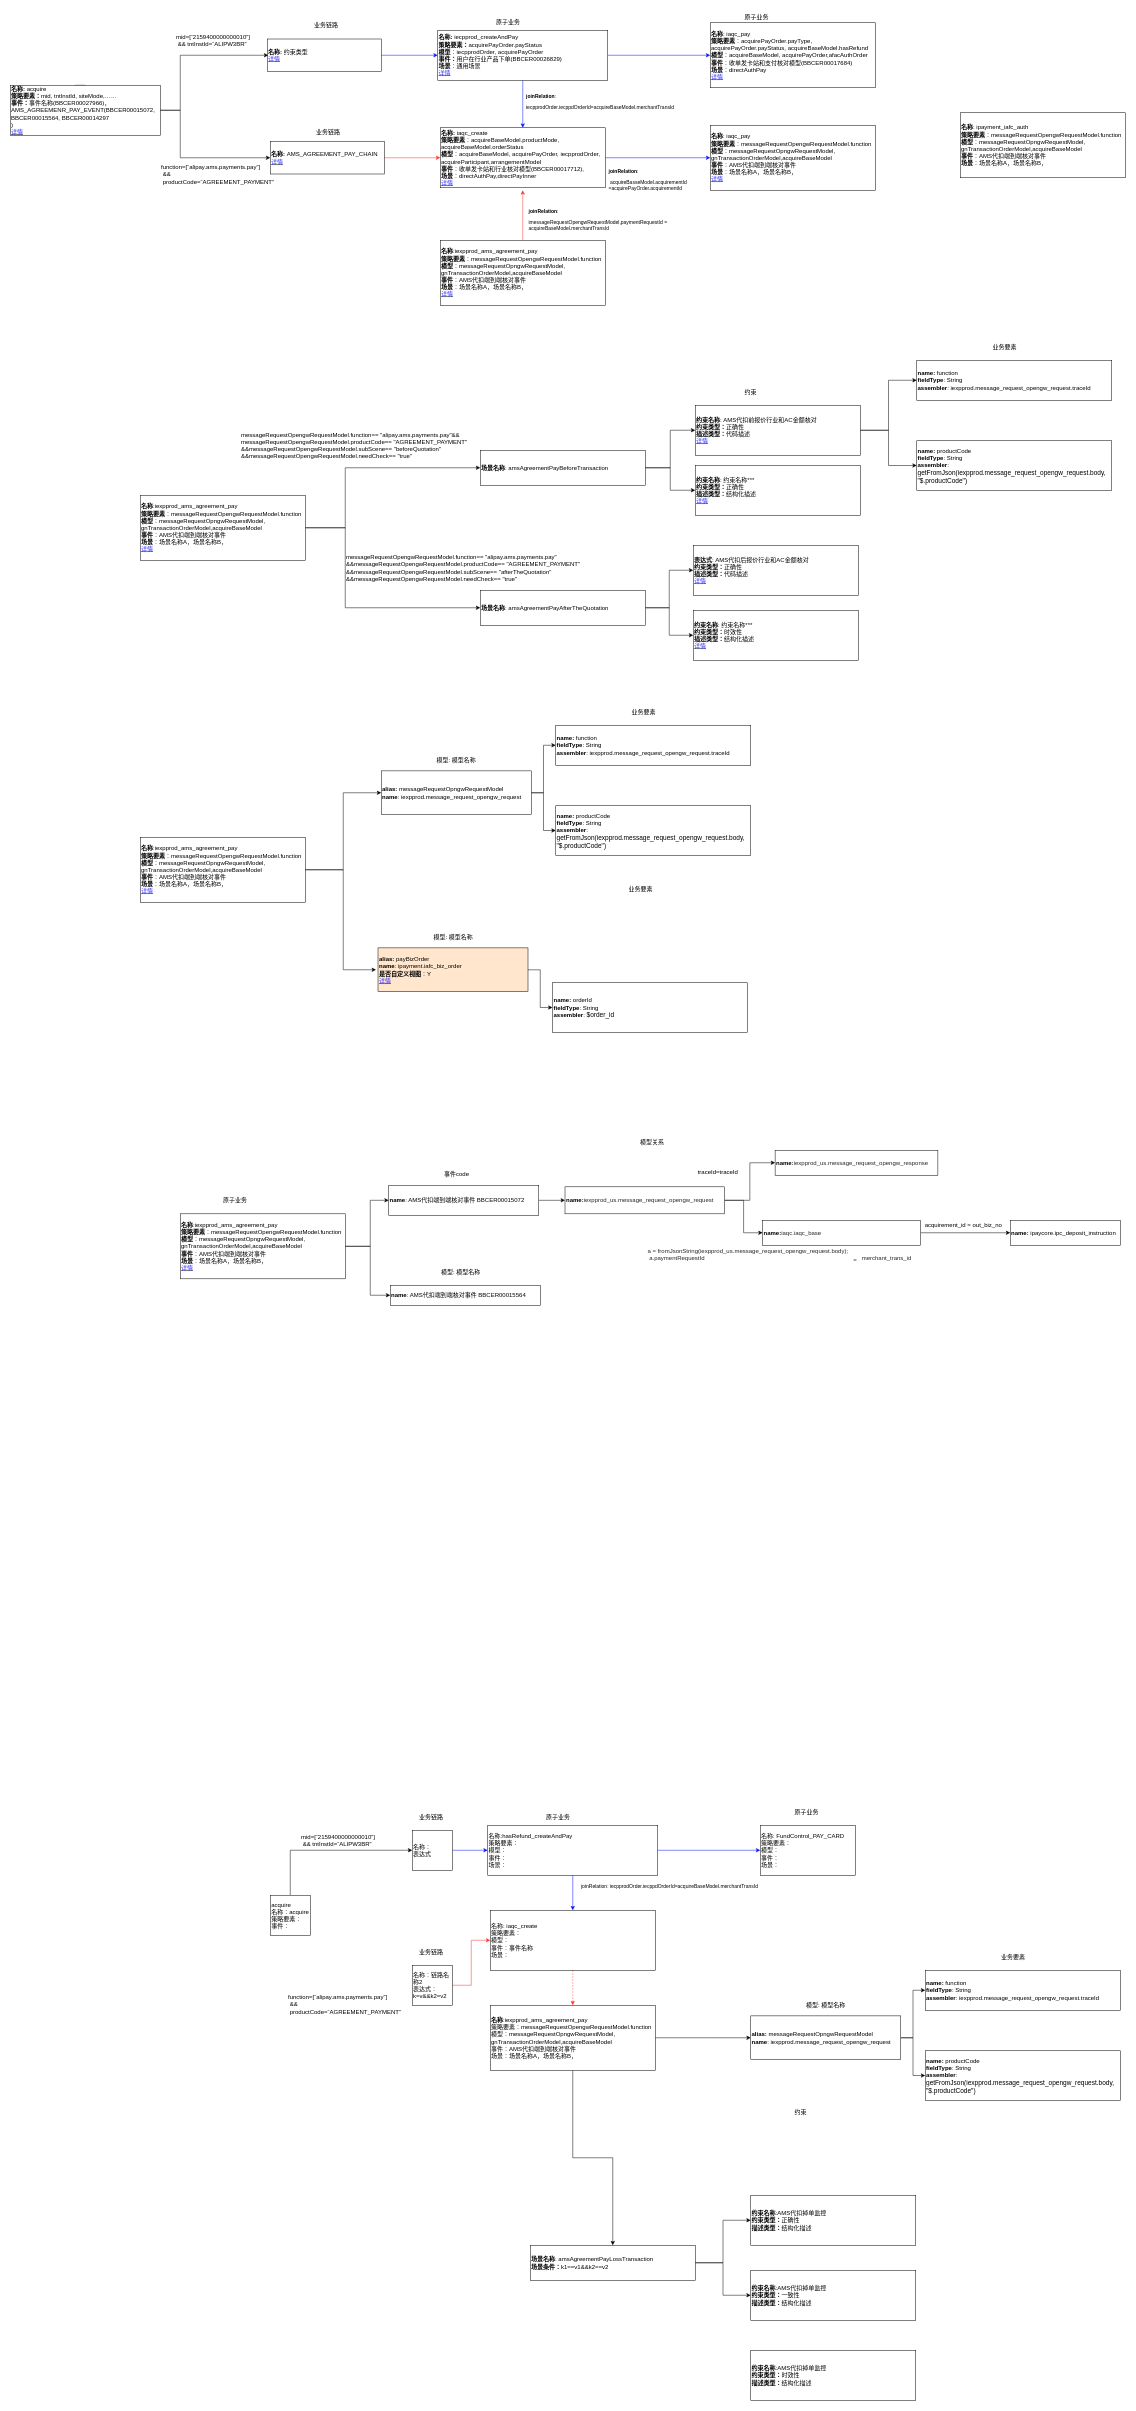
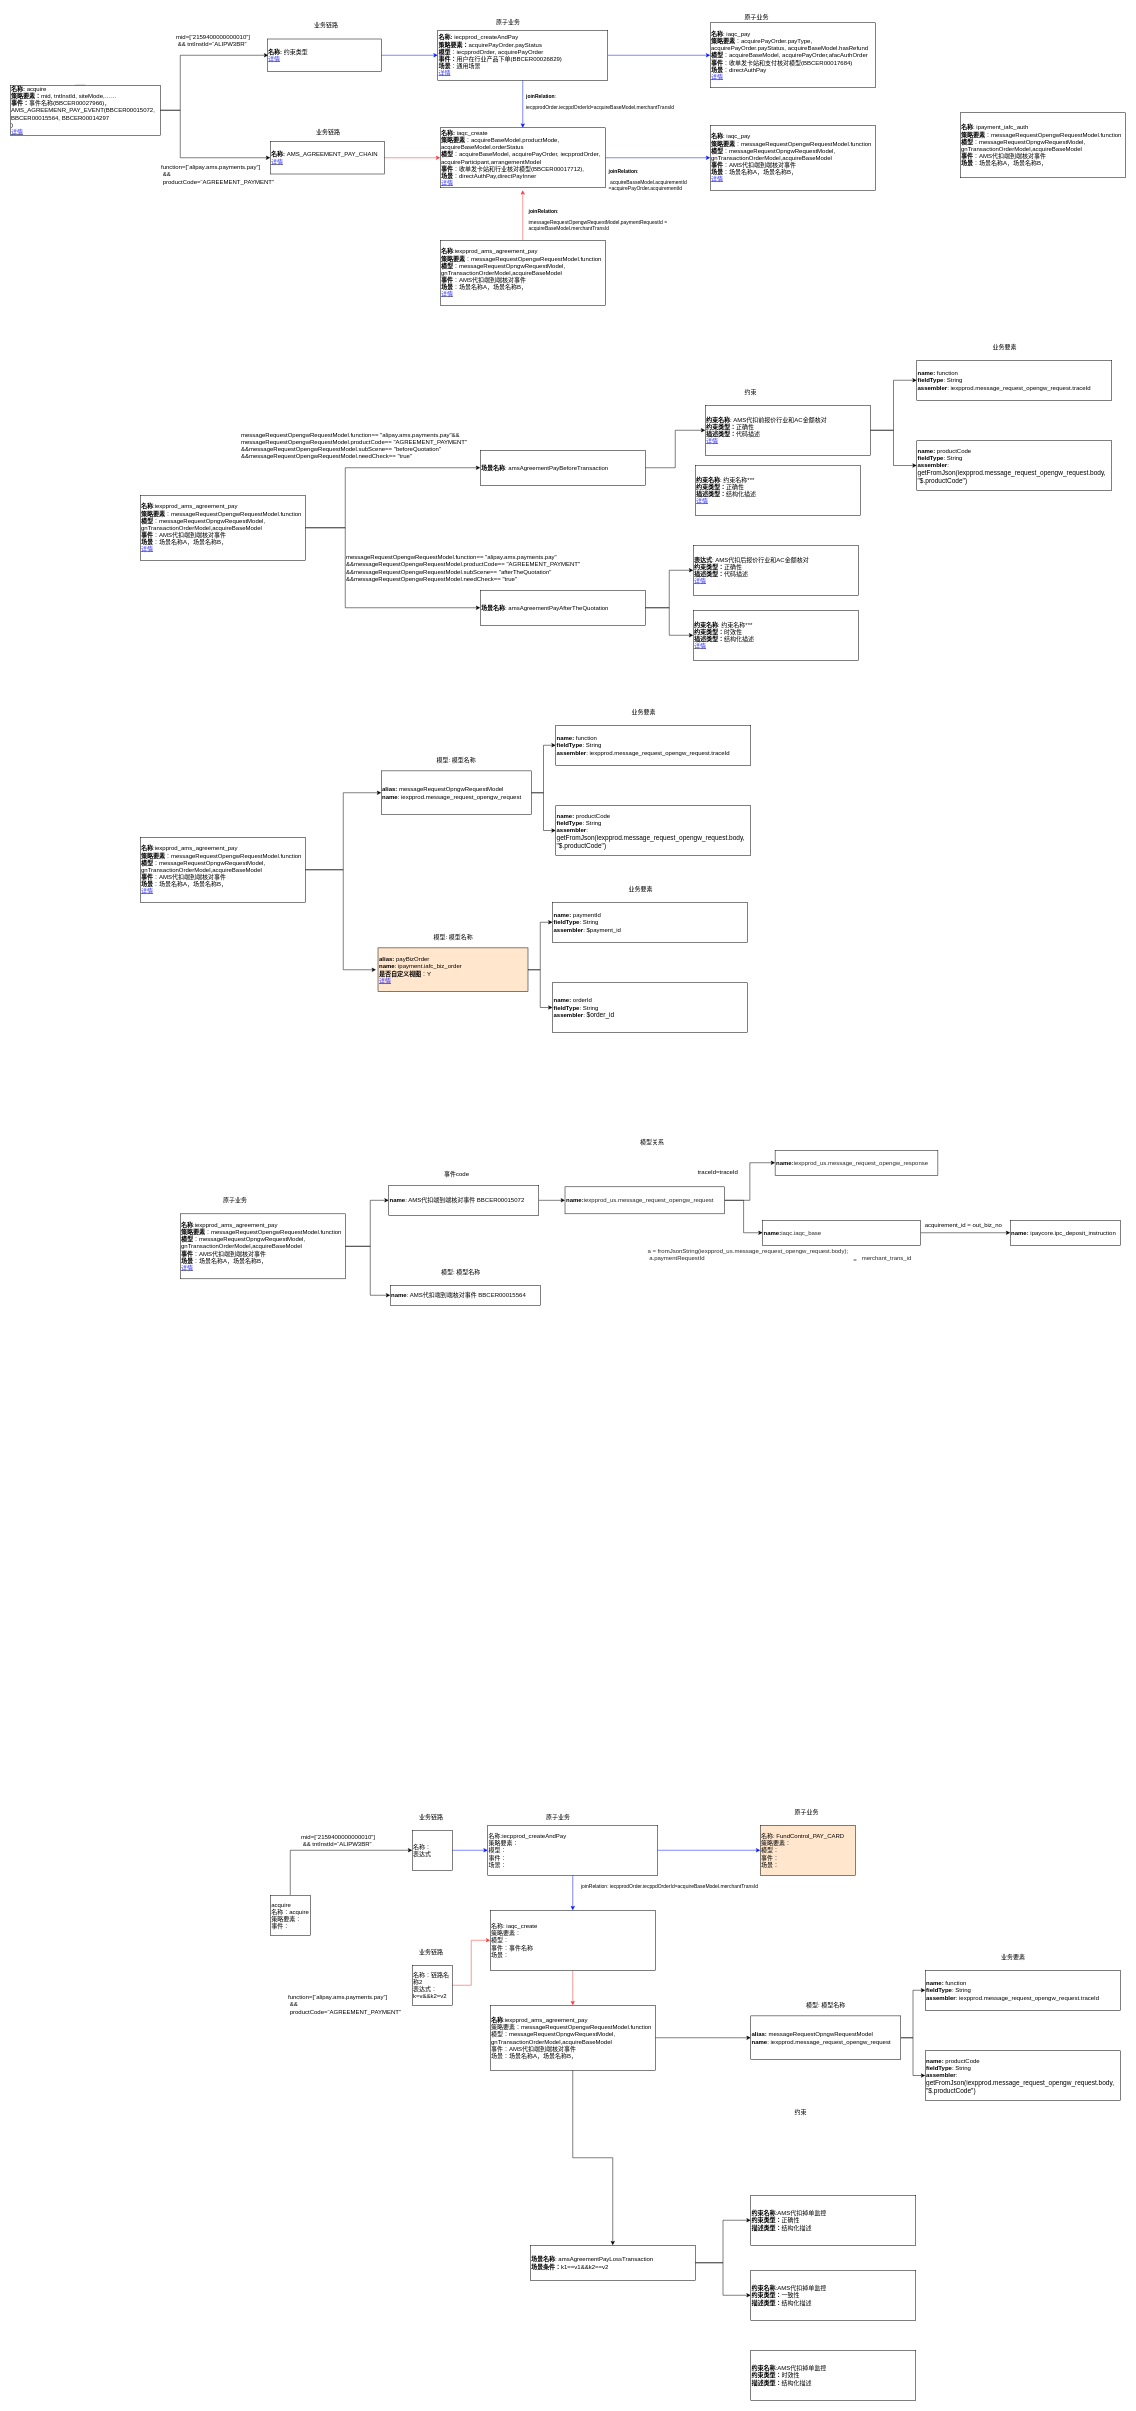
node "约束名称: AMS代扣前报价行业和AC金额核对 约束类型：正确性 描述类型：代码描述 详情": moved (778, 430) -> (788, 430)
edge "场景名称: amsAgreementPayBeforeTransaction" -> "约束名称: 约束名称*** 约束类型：正确性 描述类型：结构化描述 详情": removed
edge "alias: payBizOrder name: ipayment.iafc_biz_order 是否自定义视图：Y 详情" -> "name: paymentId fieldType: String assembler: $payment_id": added
node "name: paymentId fieldType: String assembler: $payment_id": added
node "名称:hasRefund_createAndPay 策略要素： 模型： 事件： 场景：": label "名称:hasRefund_createAndPay 策略要素： 模型： 事件： 场景：" -> "名称:iecpprod_createAndPay 策略要素： 模型： 事件： 场景："
node "名称: FundControl_PAY_CARD 策略要素： 模型： 事件： 场景：": fillcolor #ffffff -> #ffe6cc
edge "名称: iaqc_create 策略要素： 模型： 事件：事件名称 场景：" -> "名称:iexpprod_ams_agreement_pay 策略要素：messageRequestOpengwRequestModel.function 模型：messageRequestOpngwRequestModel, gnTransactionOrderModel,acquireBaseModel 事件：AMS代扣端到端核对事件 场景：场景名称A，场景名称B，": style dashed -> solid
